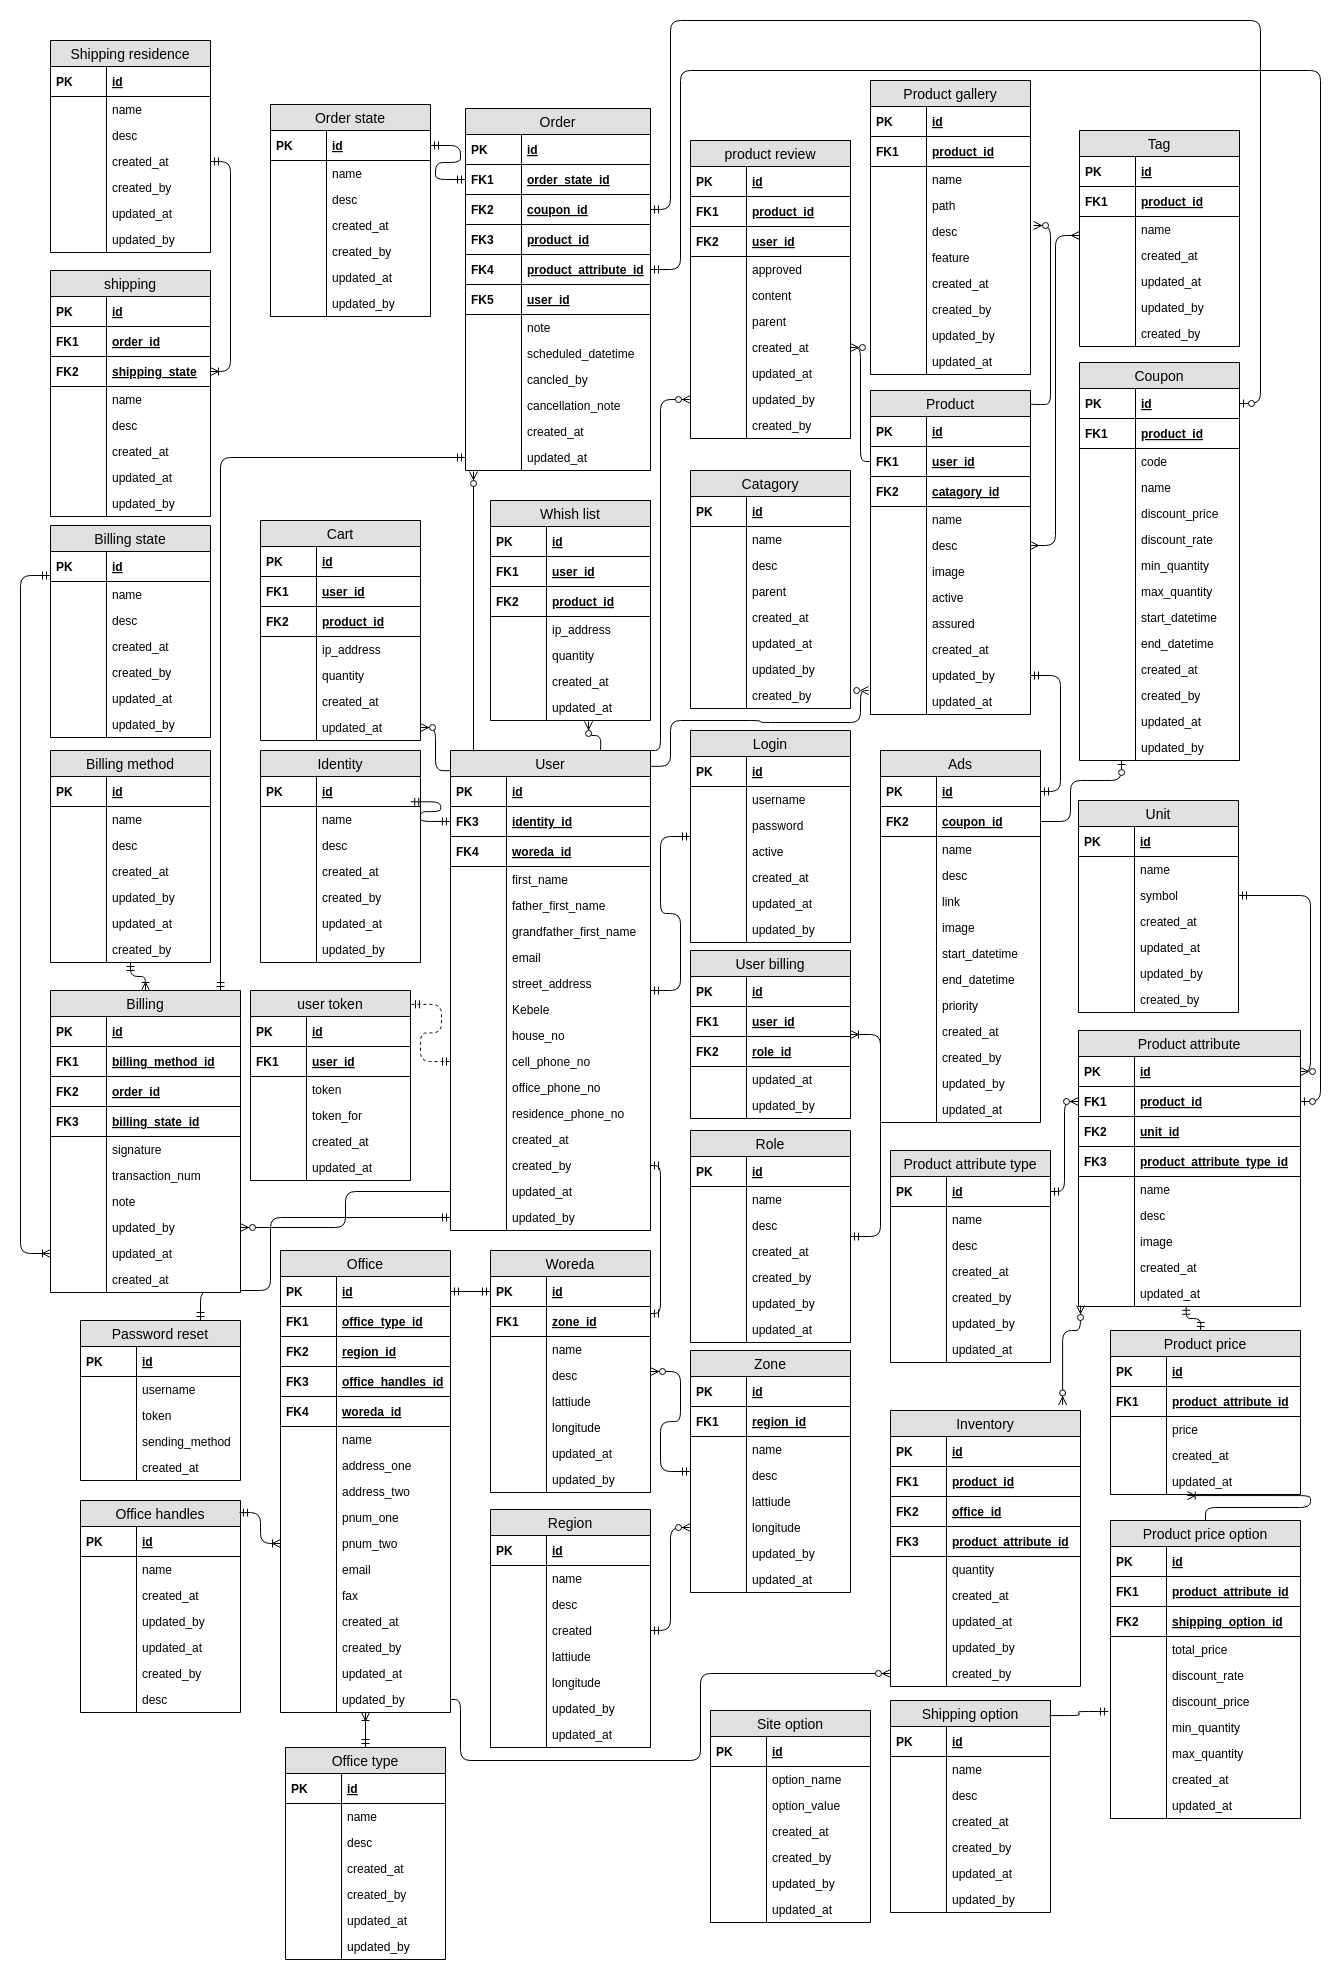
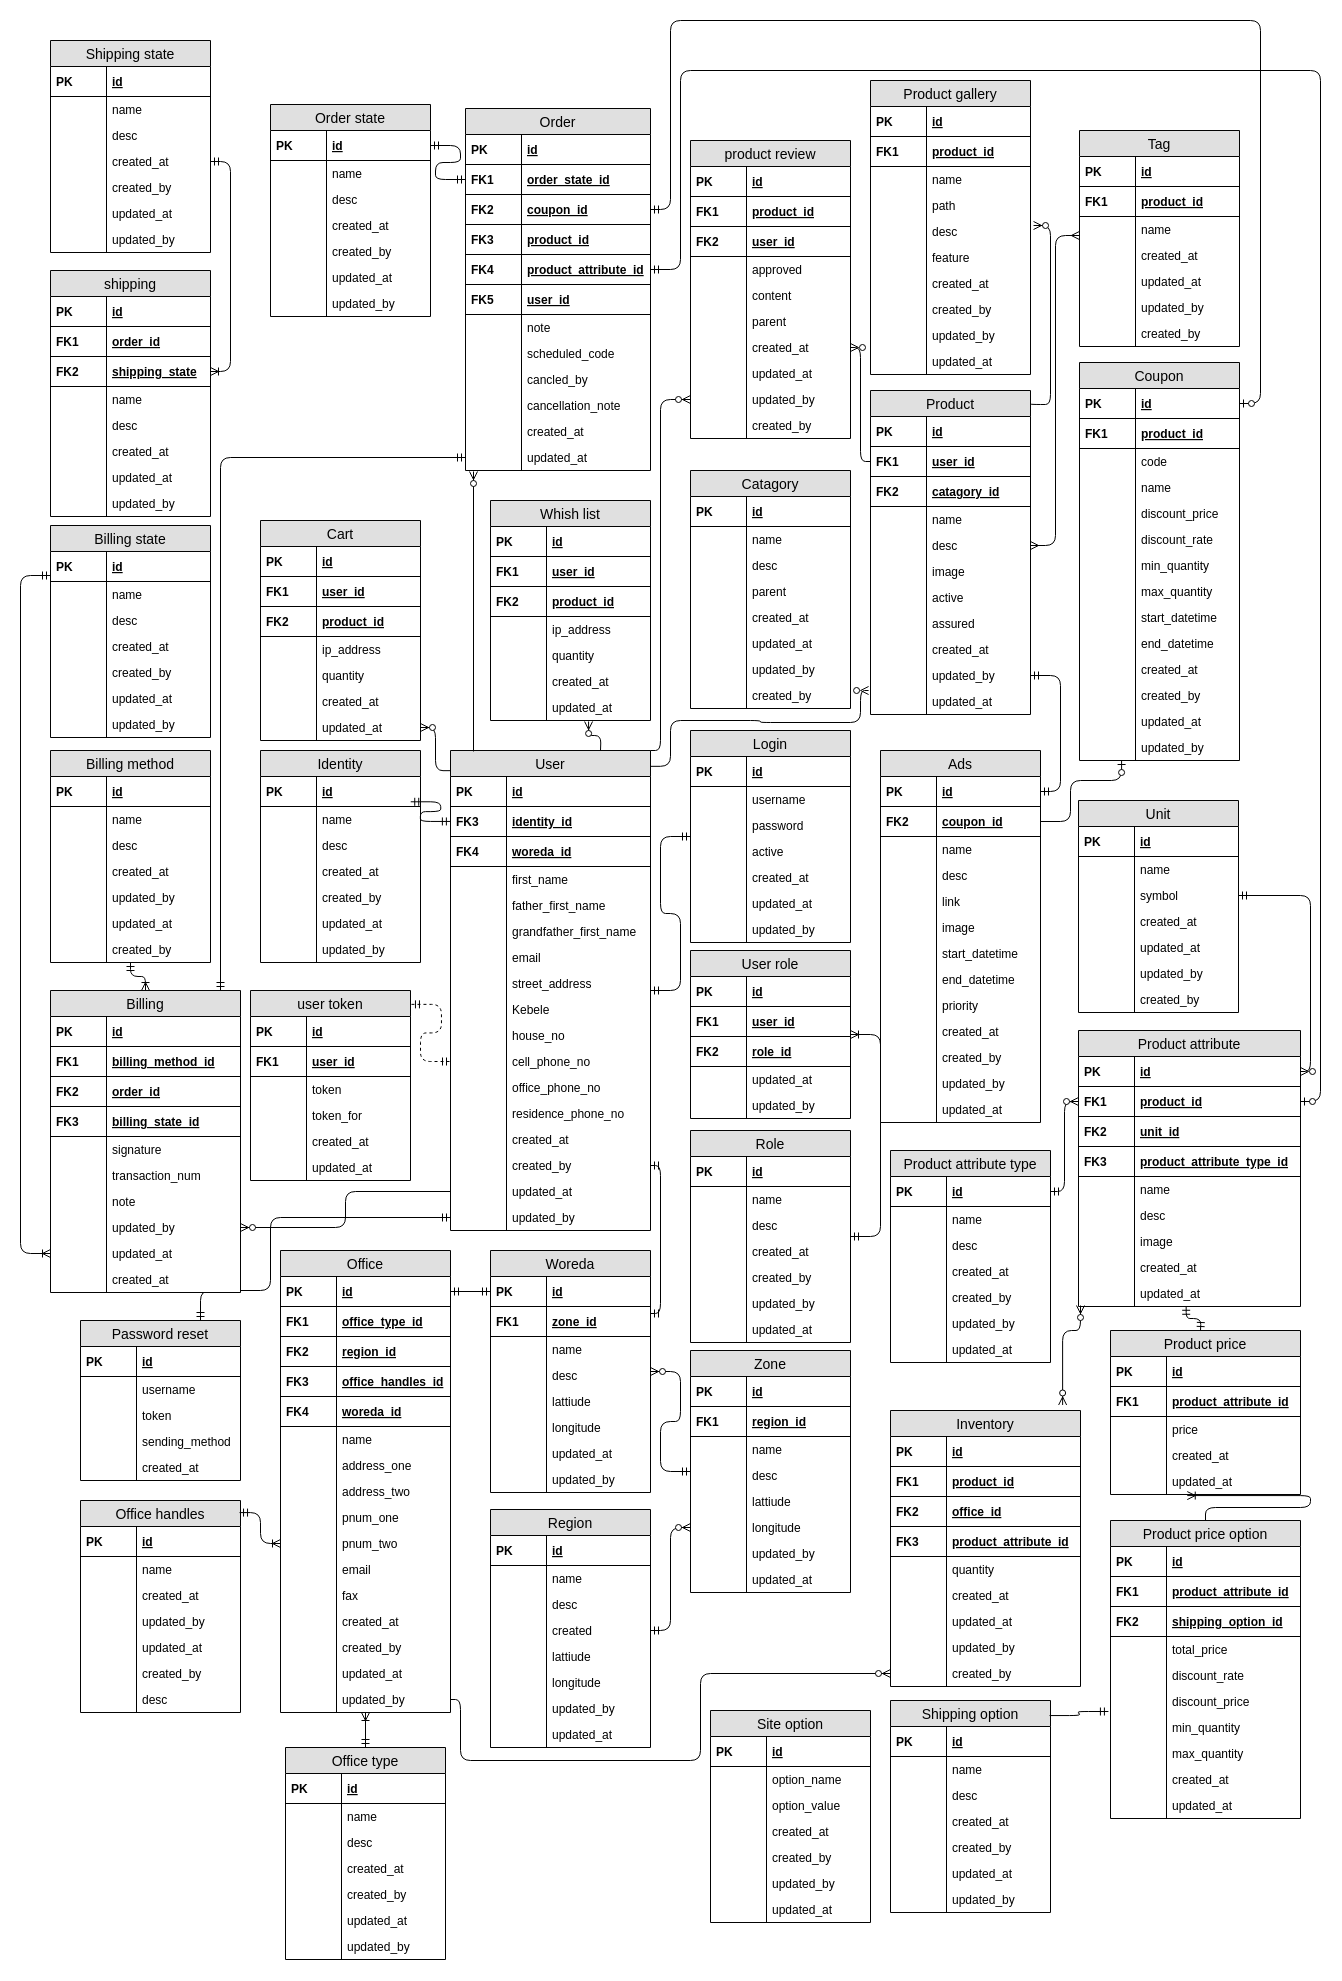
node "Shipping residence": label "Shipping residence" -> "Shipping state"
node "scheduled_datetime": label "scheduled_datetime" -> "scheduled_code"
node "User billing": label "User billing" -> "User role"
